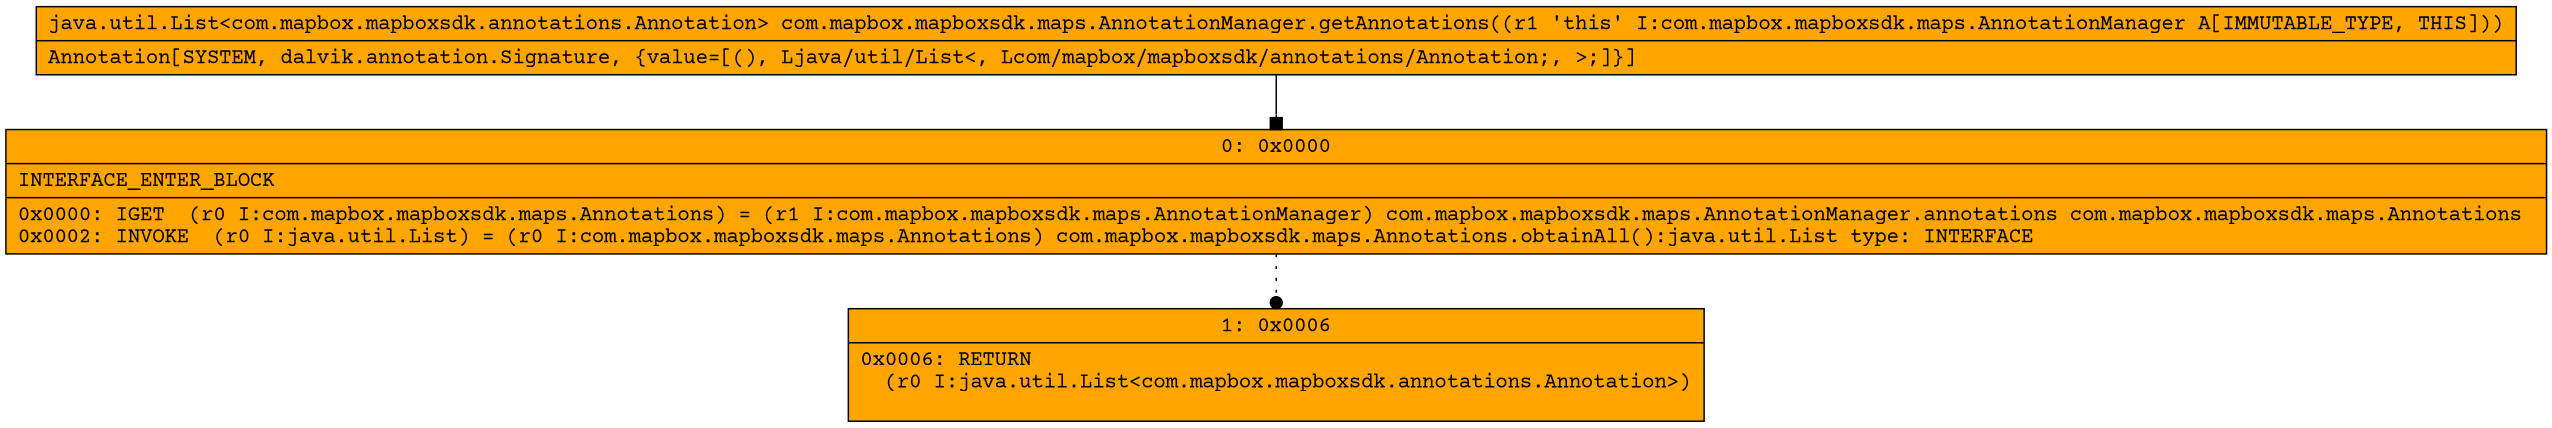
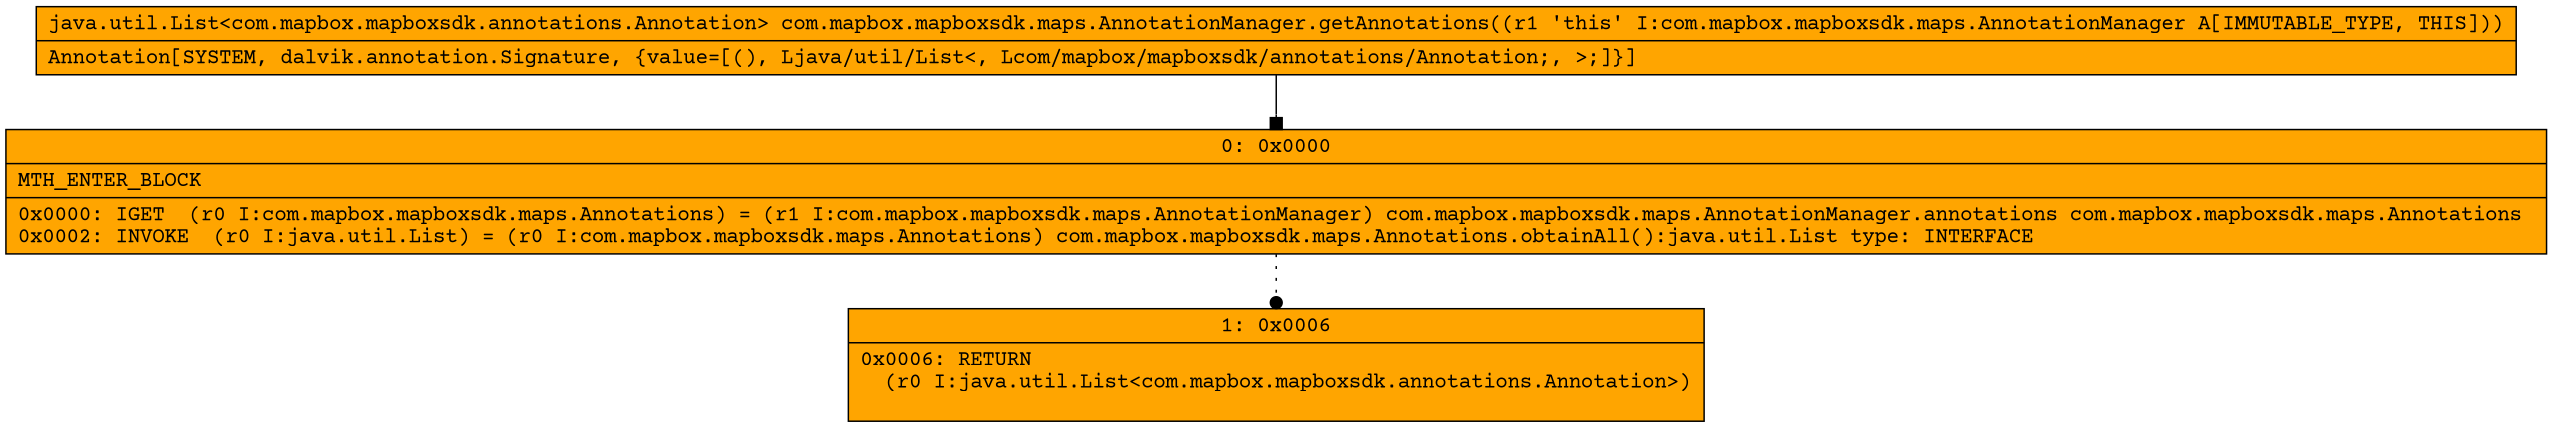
node "0: 0x0000": text "INTERFACE_ENTER_BLOCK" -> "MTH_ENTER_BLOCK"
